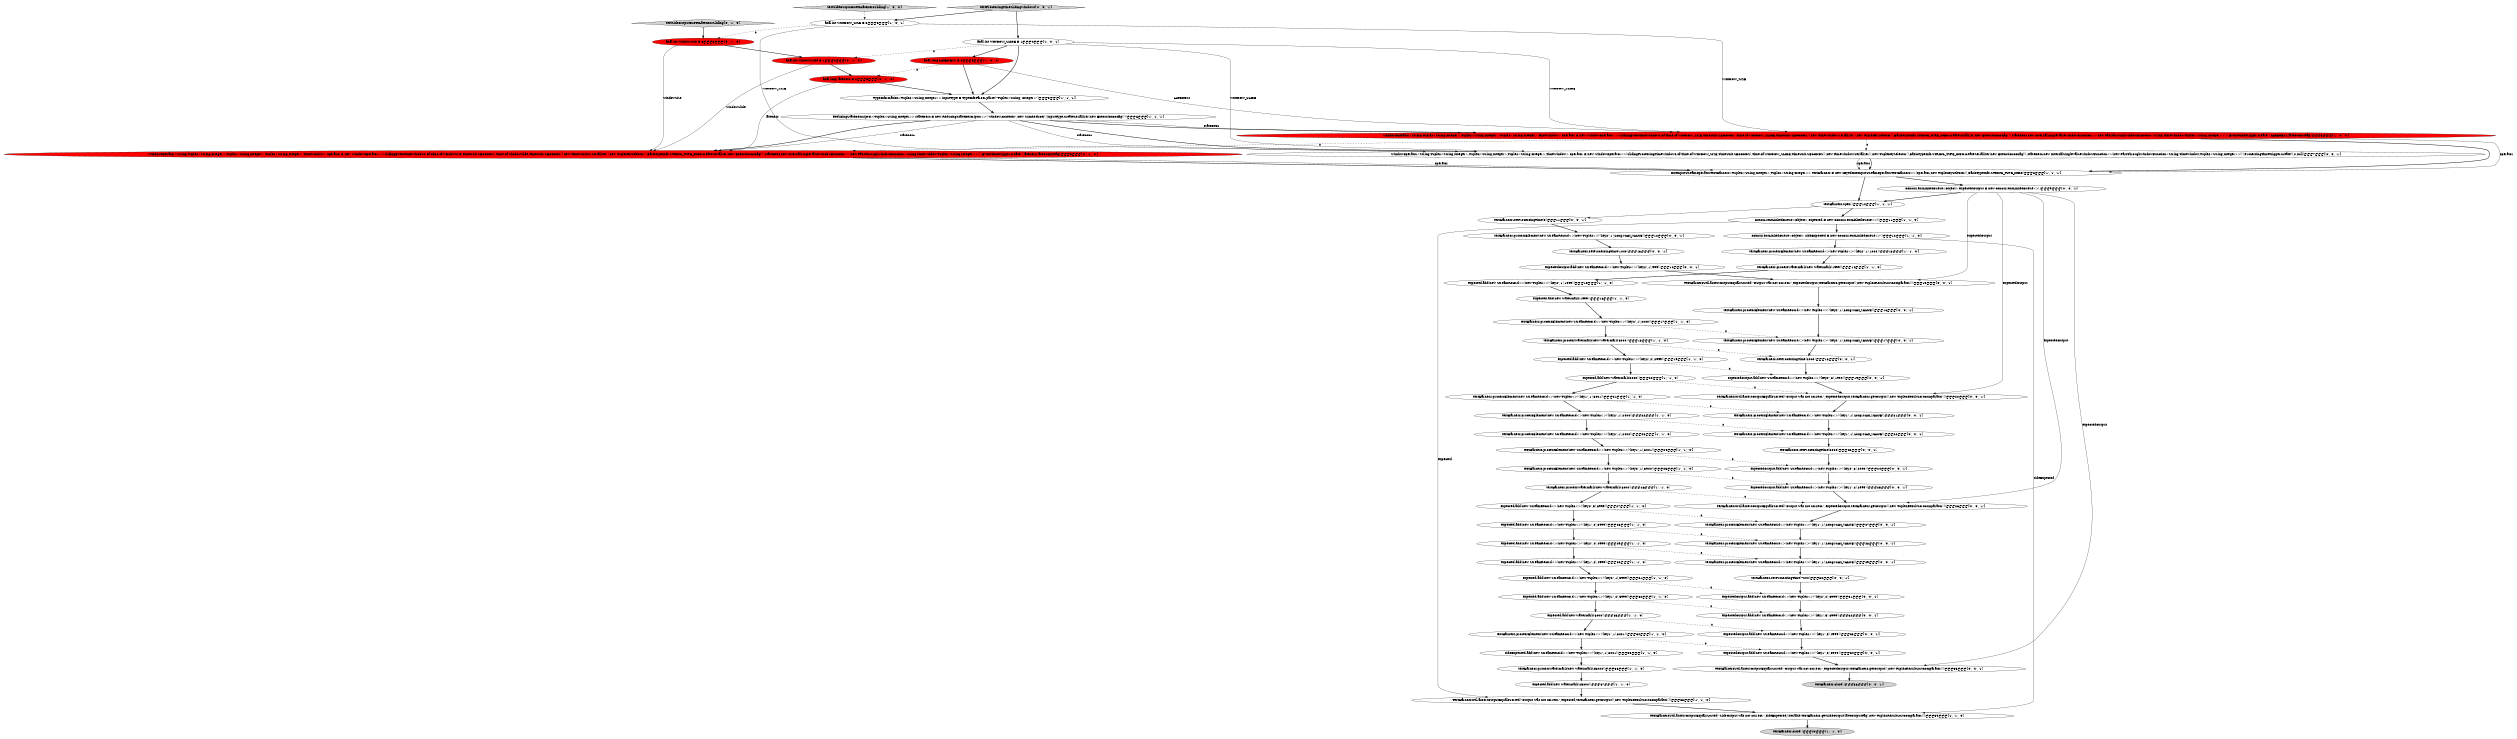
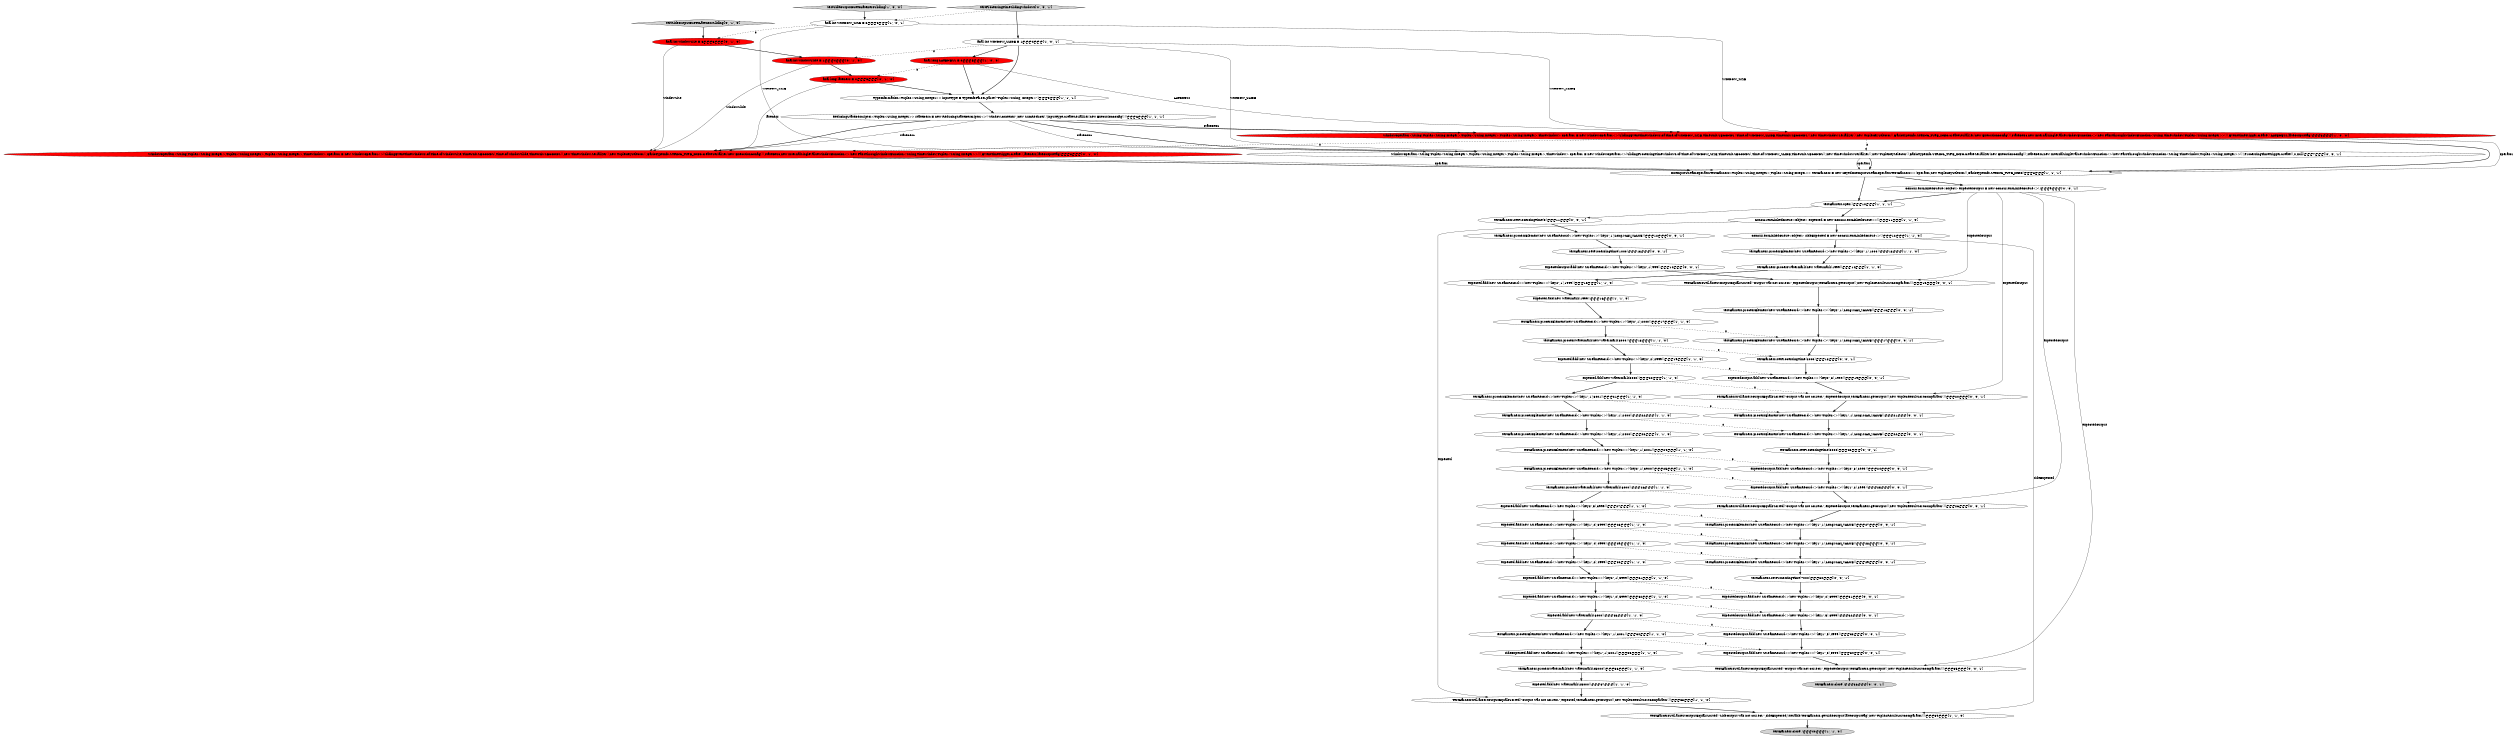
edge "testSideOutputDueToLatenessSliding['1', '0', '0']" -> "final int WINDOW_SIZE = 3@@@3@@@['1', '0', '1']": style dashed -> bold
edge "testProcessingTimeSlidingWindows['0', '0', '1']" -> "final int WINDOW_SIZE = 3@@@3@@@['1', '0', '1']": style bold -> dashed
